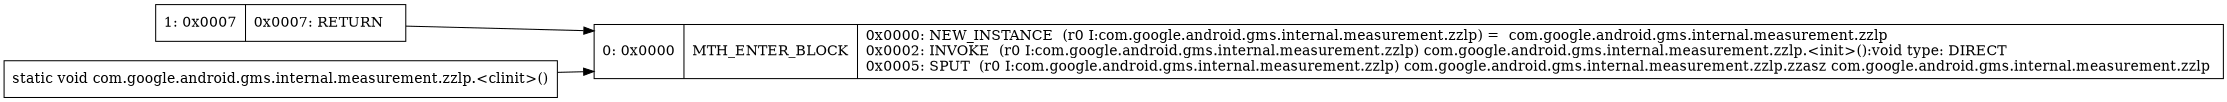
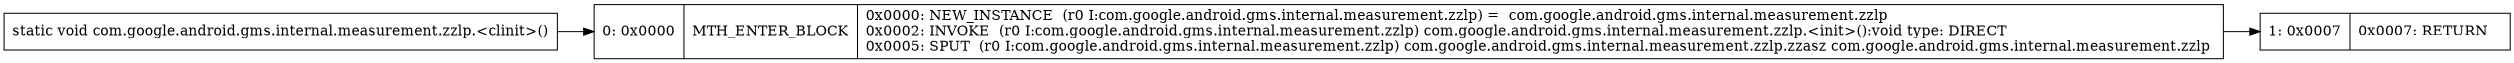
edge "1: 0x0007" -> "0: 0x0000": reversed
